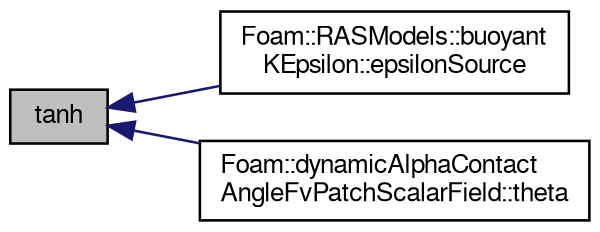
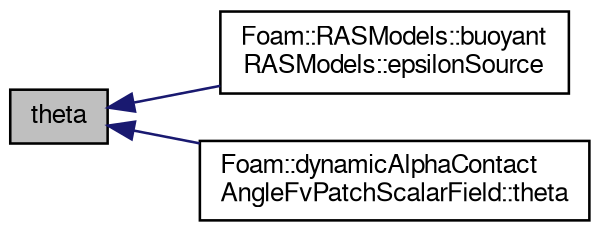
node "Foam::RASModels::buoyant KEpsilon::epsilonSource": label "Foam::RASModels::buoyant KEpsilon::epsilonSource" -> "Foam::RASModels::buoyant RASModels::epsilonSource"
node "tanh": label "tanh" -> "theta"
